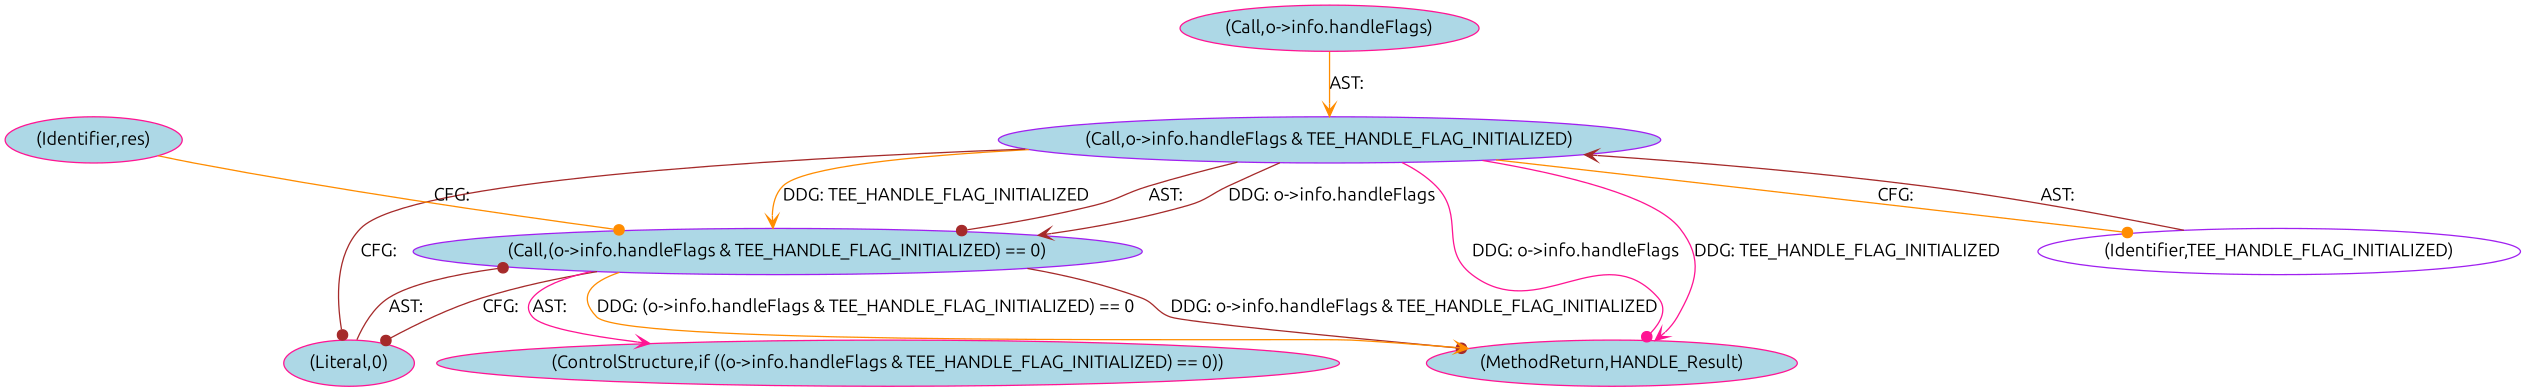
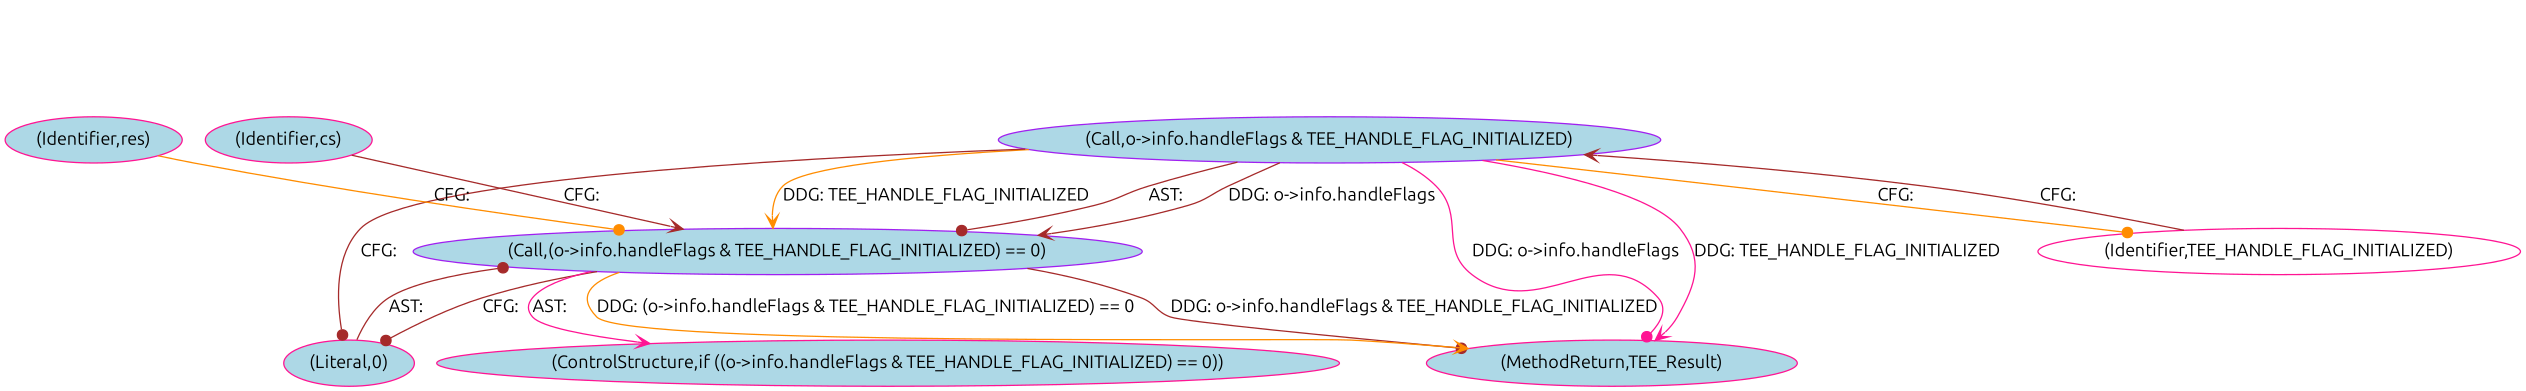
node "(Call,o->info.handleFlags)": removed
node "(Identifier,cs)": added
edge "(Identifier,TEE_HANDLE_FLAG_INITIALIZED)" -> "(Call,o->info.handleFlags & TEE_HANDLE_FLAG_INITIALIZED)": label "AST: " -> "CFG: "
node "(Identifier,TEE_HANDLE_FLAG_INITIALIZED)": color purple -> deeppink
node "(MethodReturn,HANDLE_Result)": label "(MethodReturn,HANDLE_Result)" -> "(MethodReturn,TEE_Result)"
